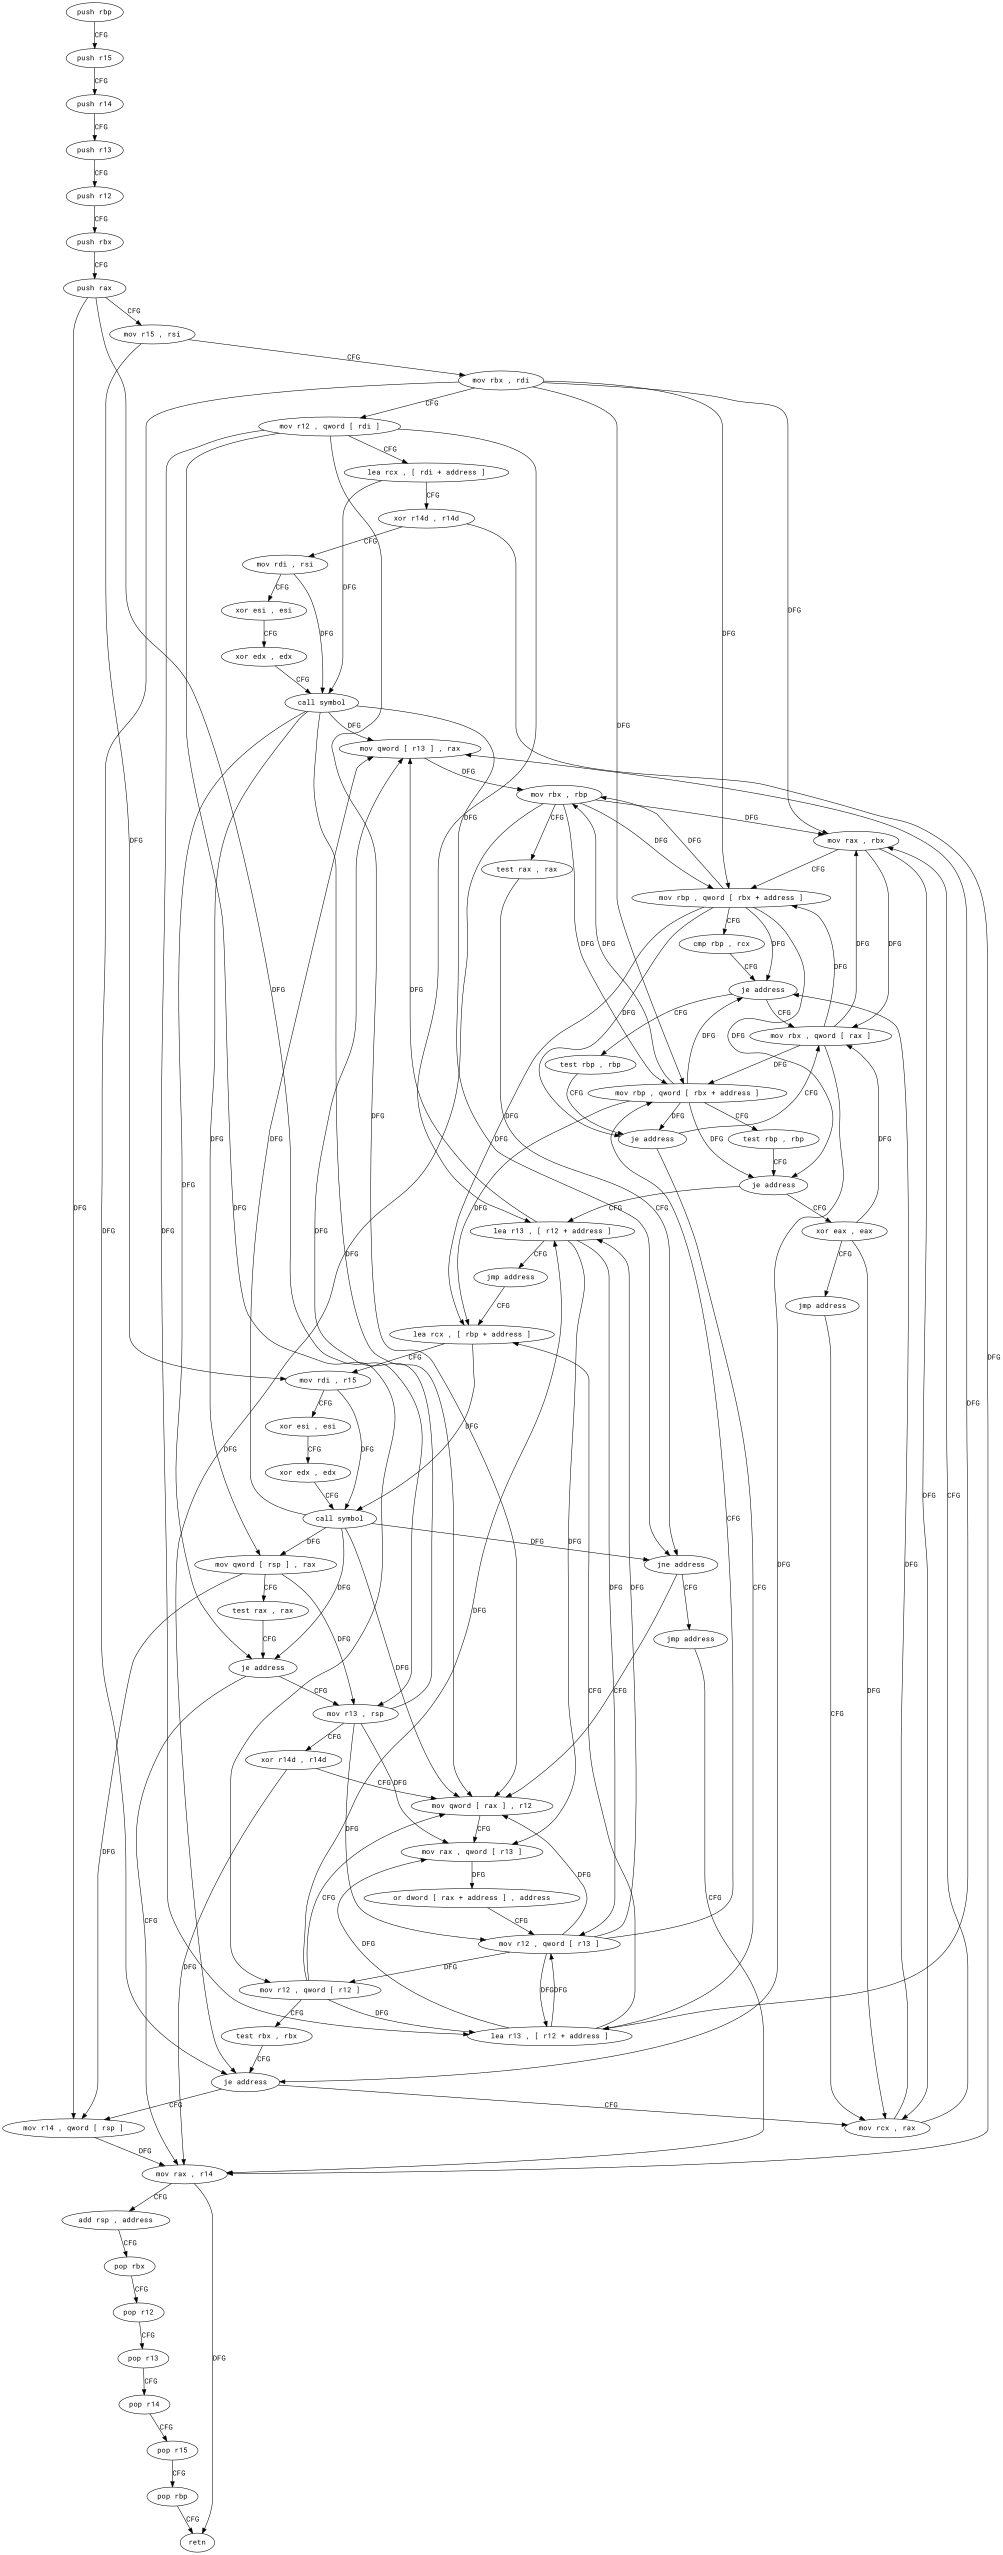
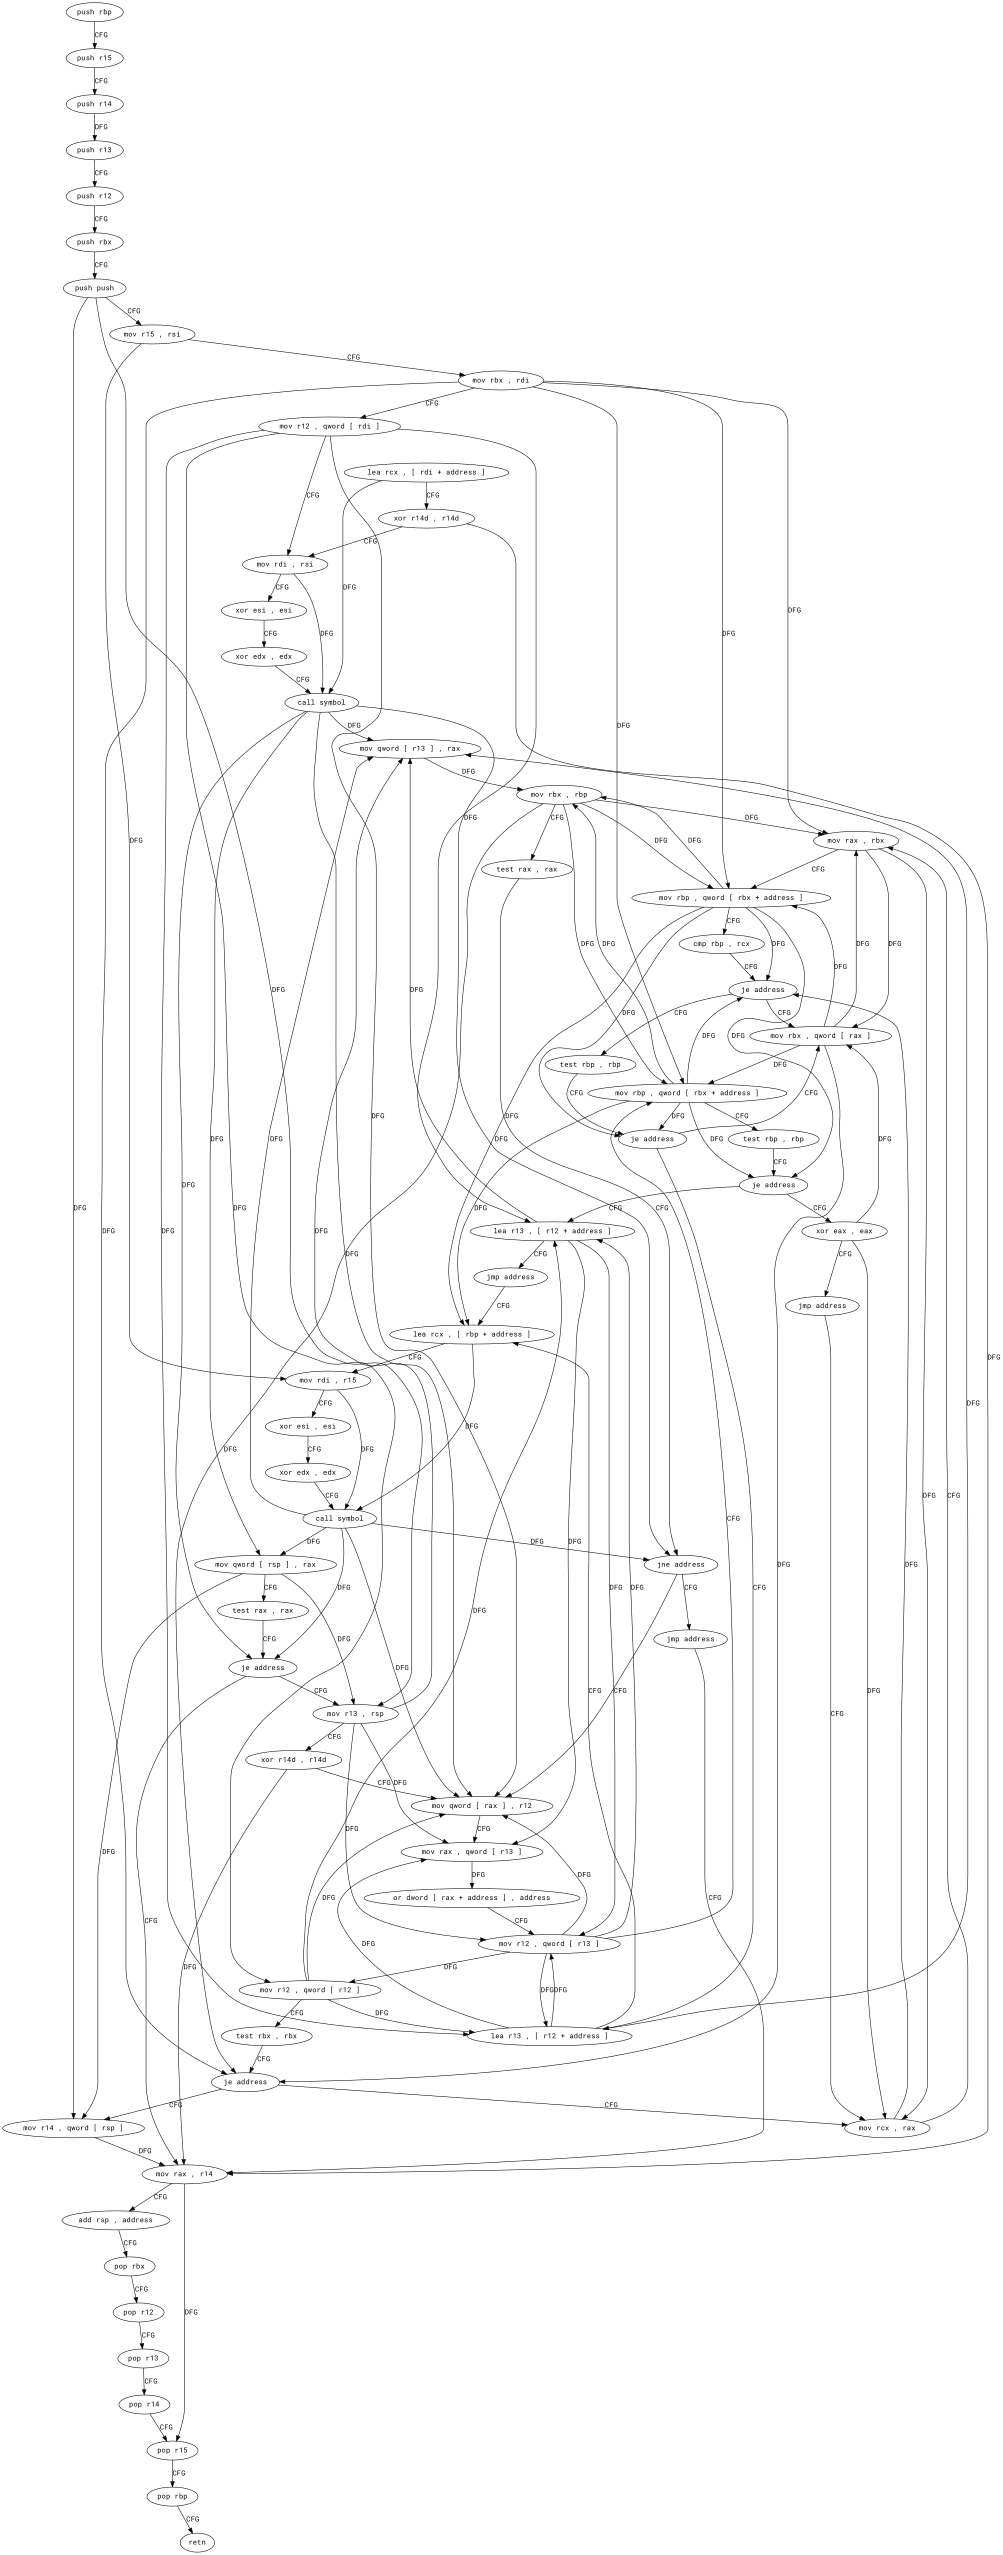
edge "push r14" -> "push r13": label "CFG" -> "DFG"
node "push rax": label "push rax" -> "push push"
edge "mov r12 , qword [ rdi ]" -> "lea rcx , [ rdi + address ]": now "mov r12 , qword [ rdi ]" -> "mov rdi , rsi"
edge "mov r12 , qword [ r12 ]" -> "mov qword [ rax ] , r12": label "CFG" -> "DFG"
edge "mov rax , r14" -> "retn": now "mov rax , r14" -> "pop r15"
